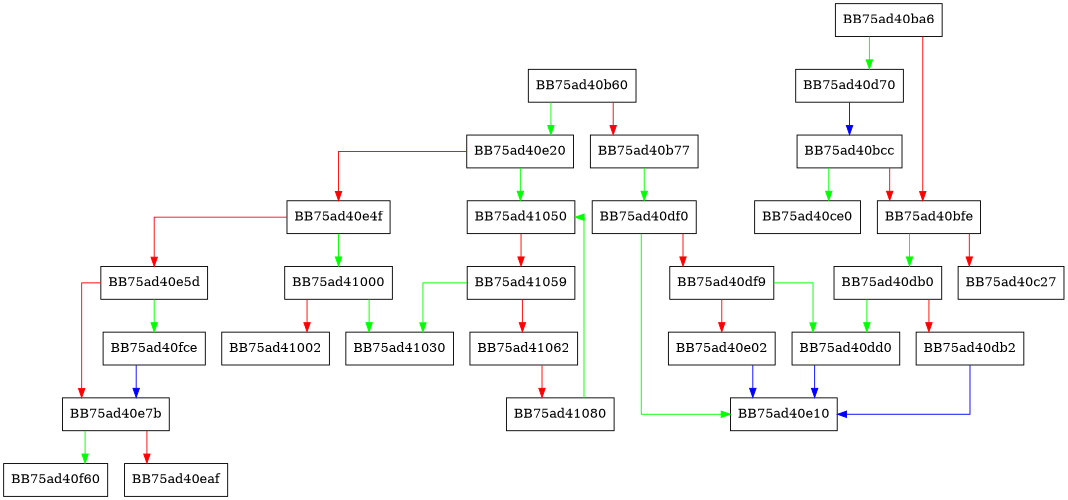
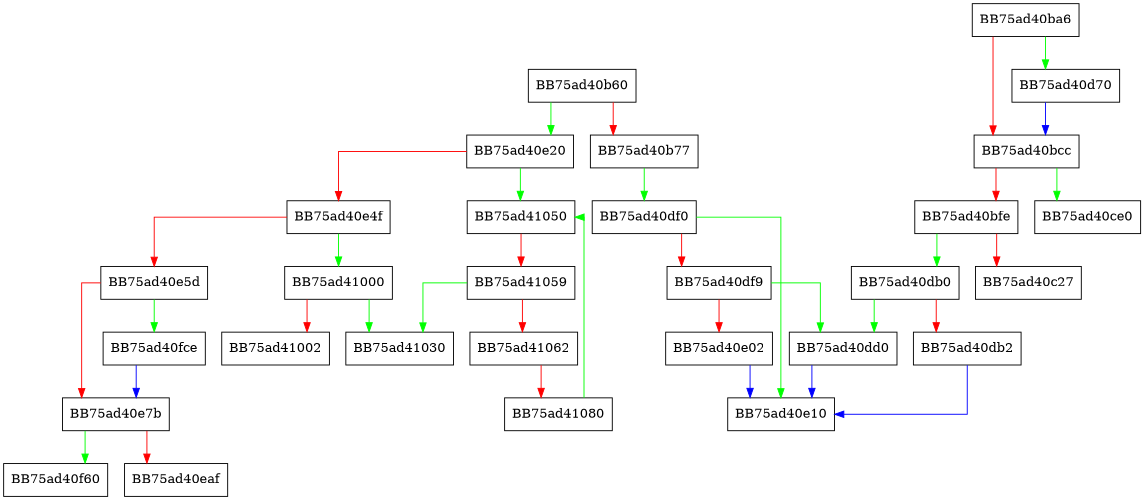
edge "BB75ad40ba6" -> "BB75ad40bfe": now "BB75ad40ba6" -> "BB75ad40bcc"
